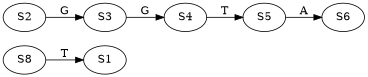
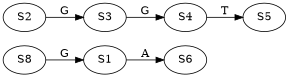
edge "S5" -> "S6": now "S1" -> "S6"
edge "S8" -> "S1": label "T" -> "G"
